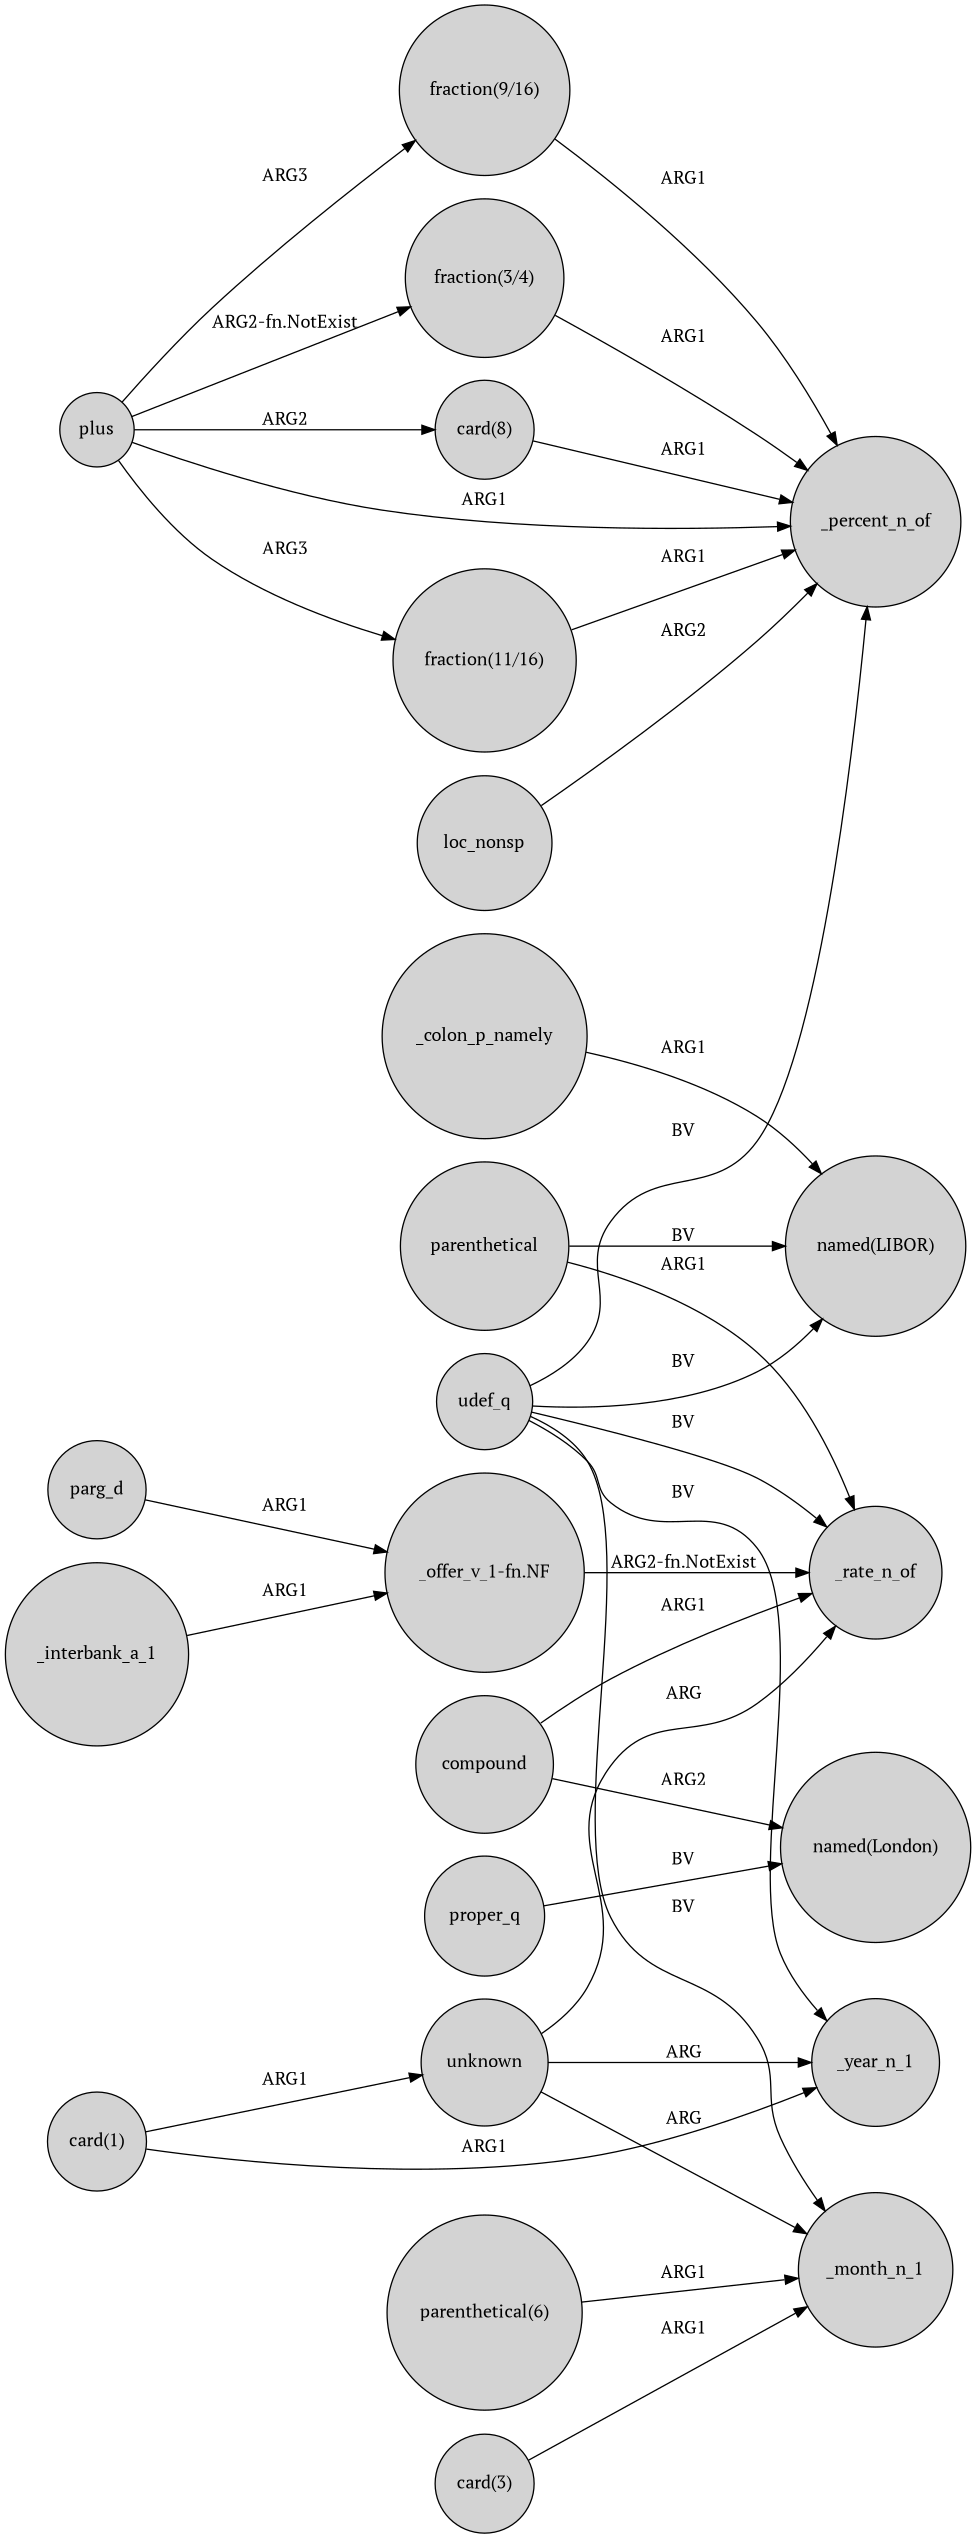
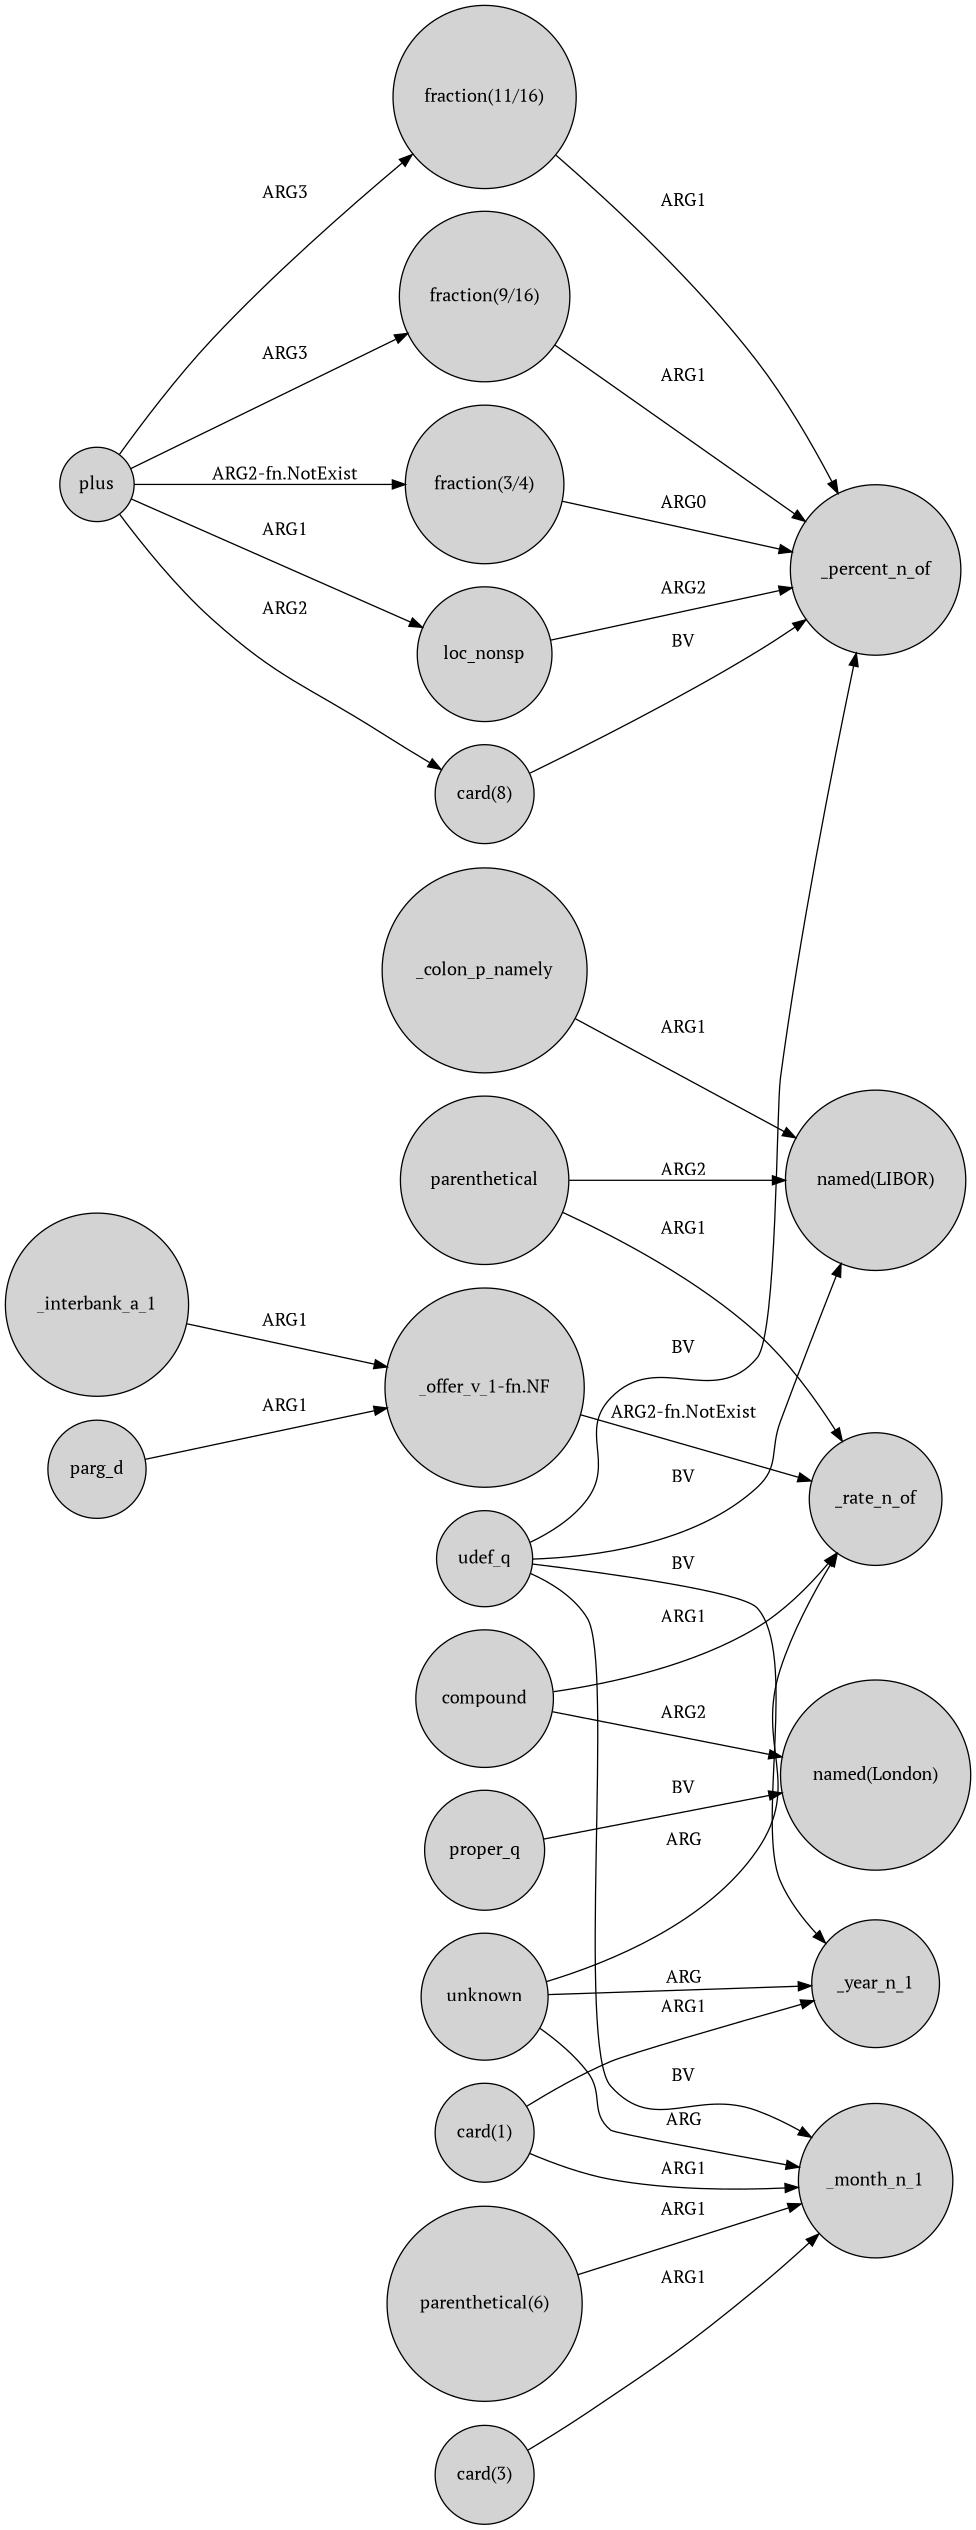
edge "fraction(3/4)" -> "_percent_n_of": label "ARG1" -> "ARG0"
edge "card(8)" -> "_percent_n_of": label "ARG1" -> "BV"
edge "plus" -> "_percent_n_of": now "plus" -> "loc_nonsp"
edge "parenthetical" -> "named(LIBOR)": label "BV" -> "ARG2"
edge "udef_q" -> "_rate_n_of": removed, label "BV"
edge "card(1)" -> "unknown": now "card(1)" -> "_month_n_1"
